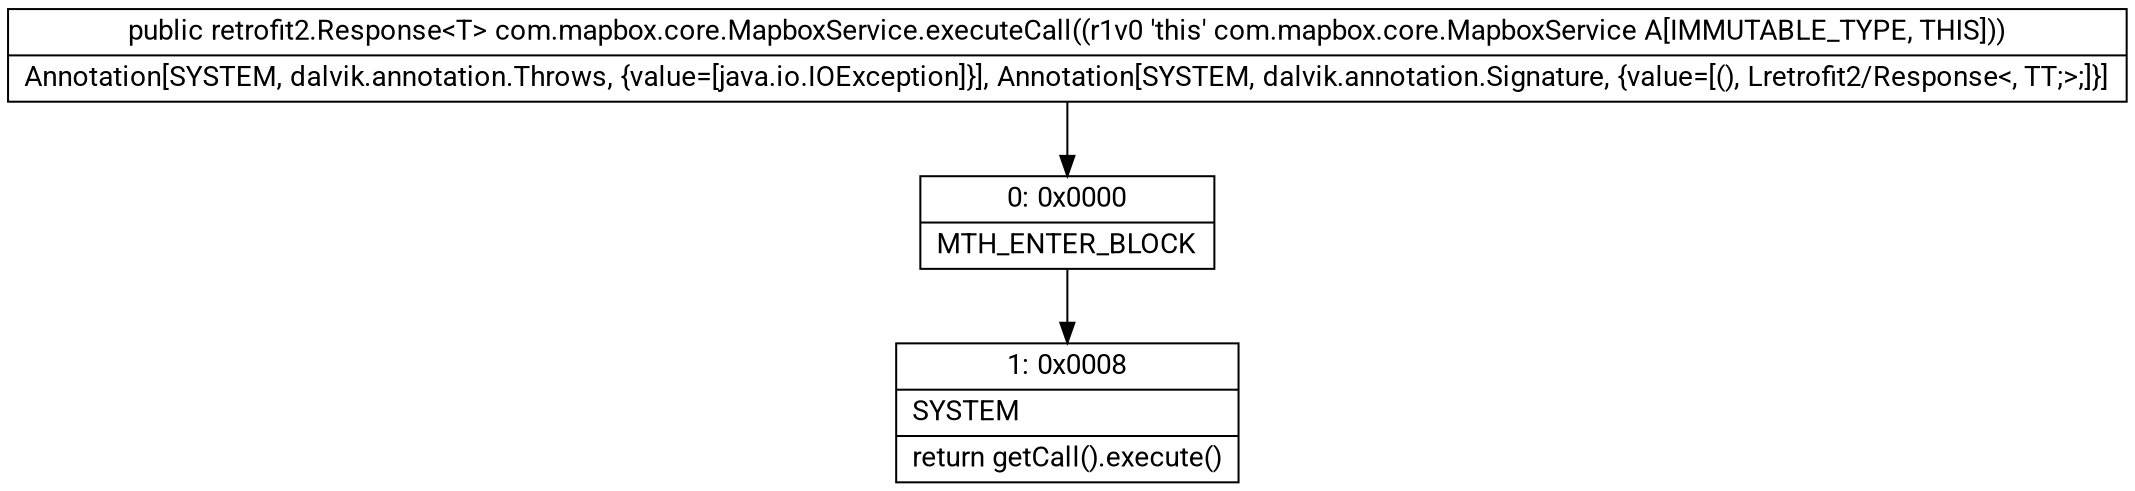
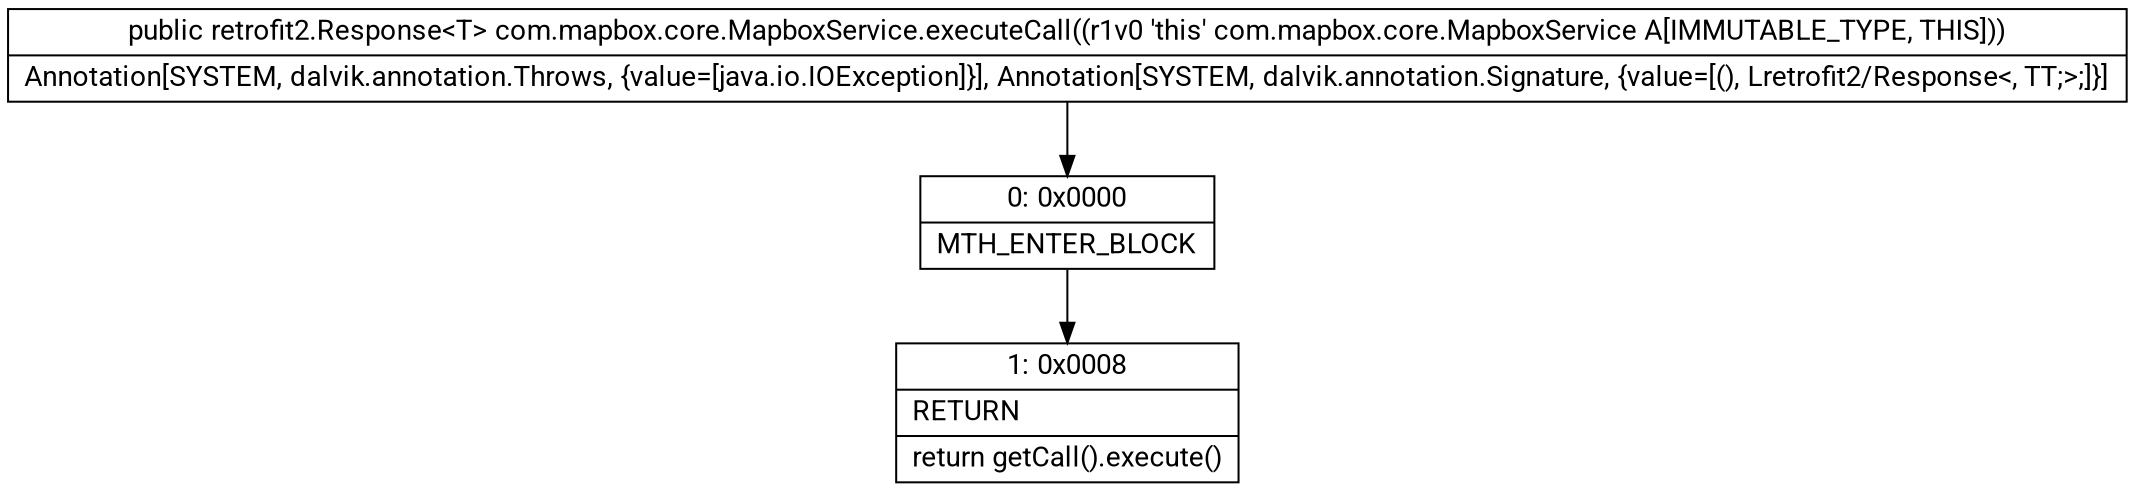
node "1: 0x0008": text "SYSTEM" -> "RETURN"
